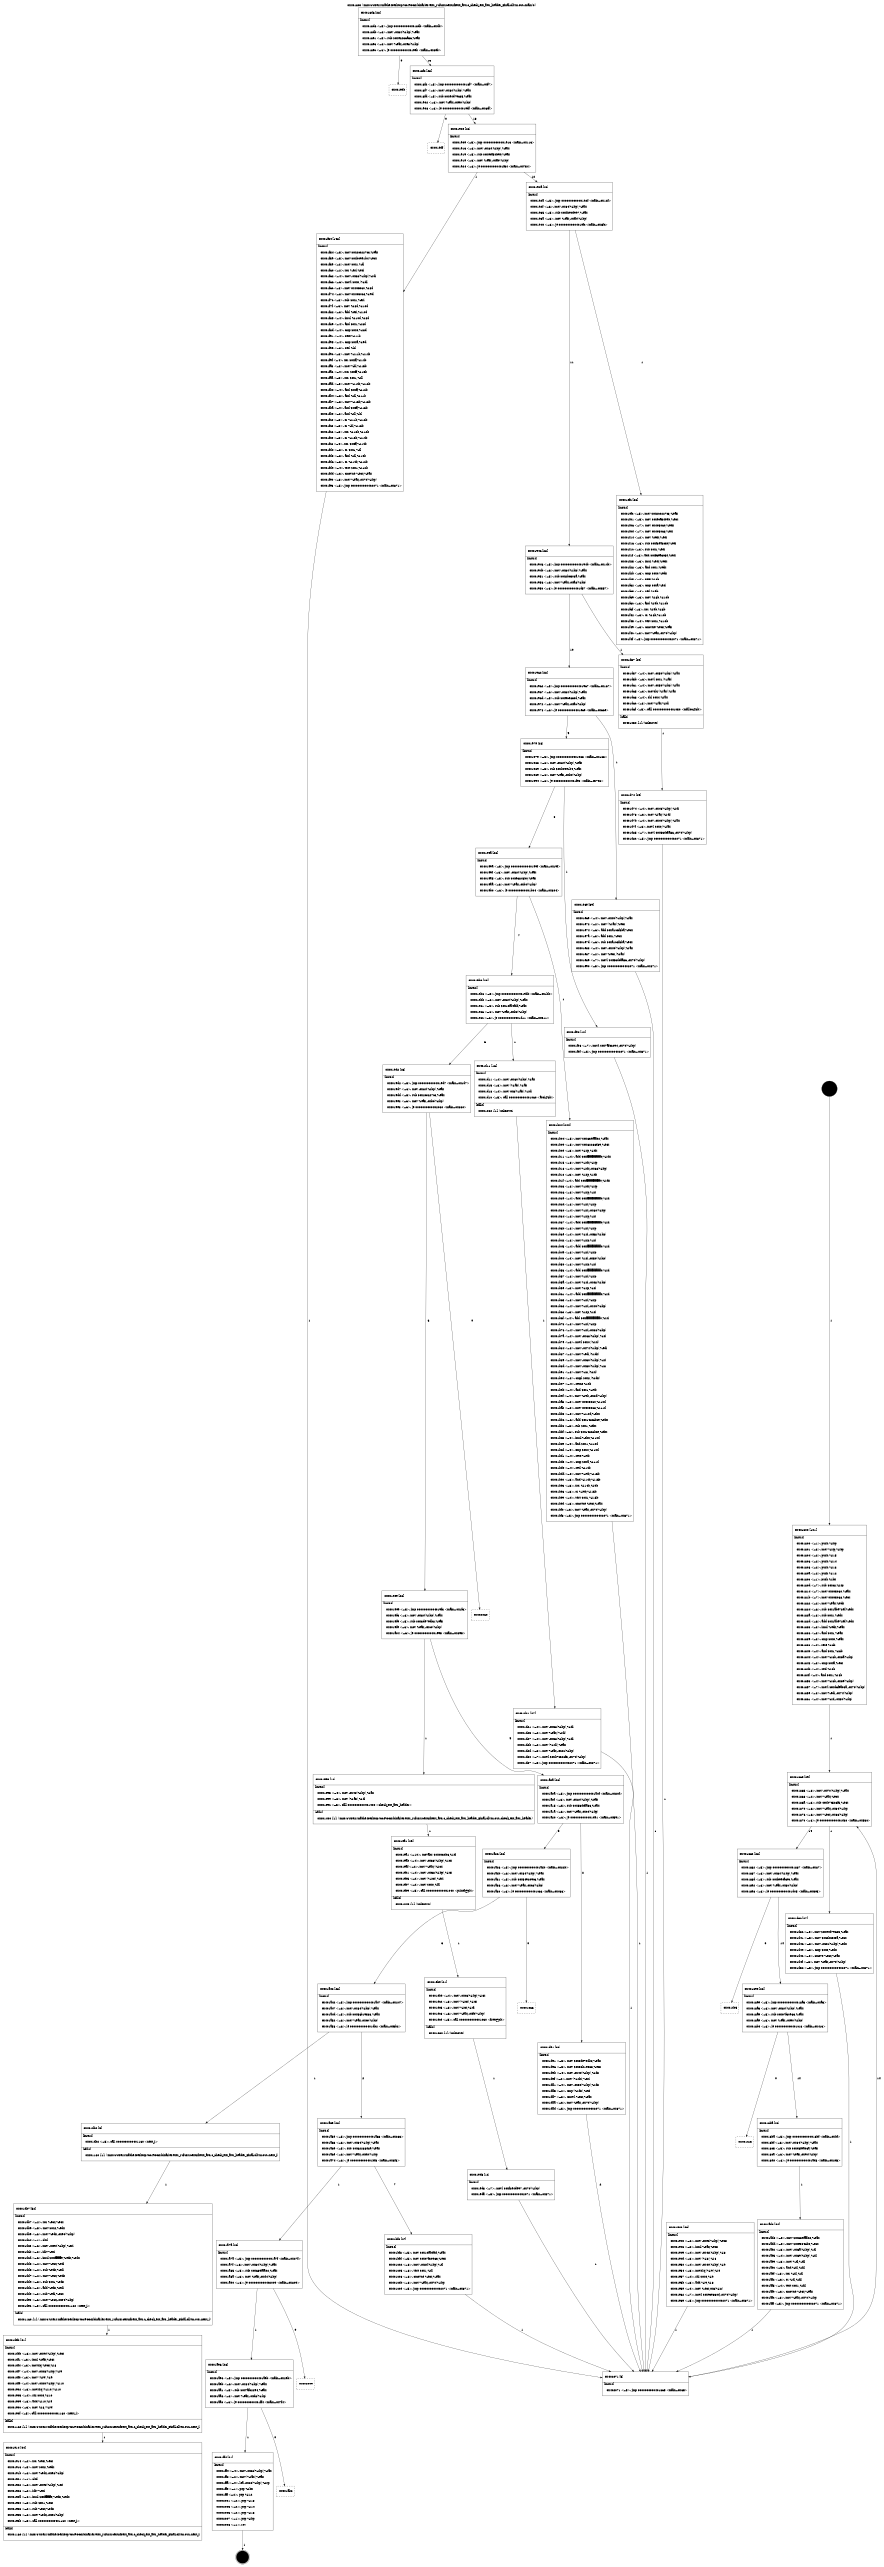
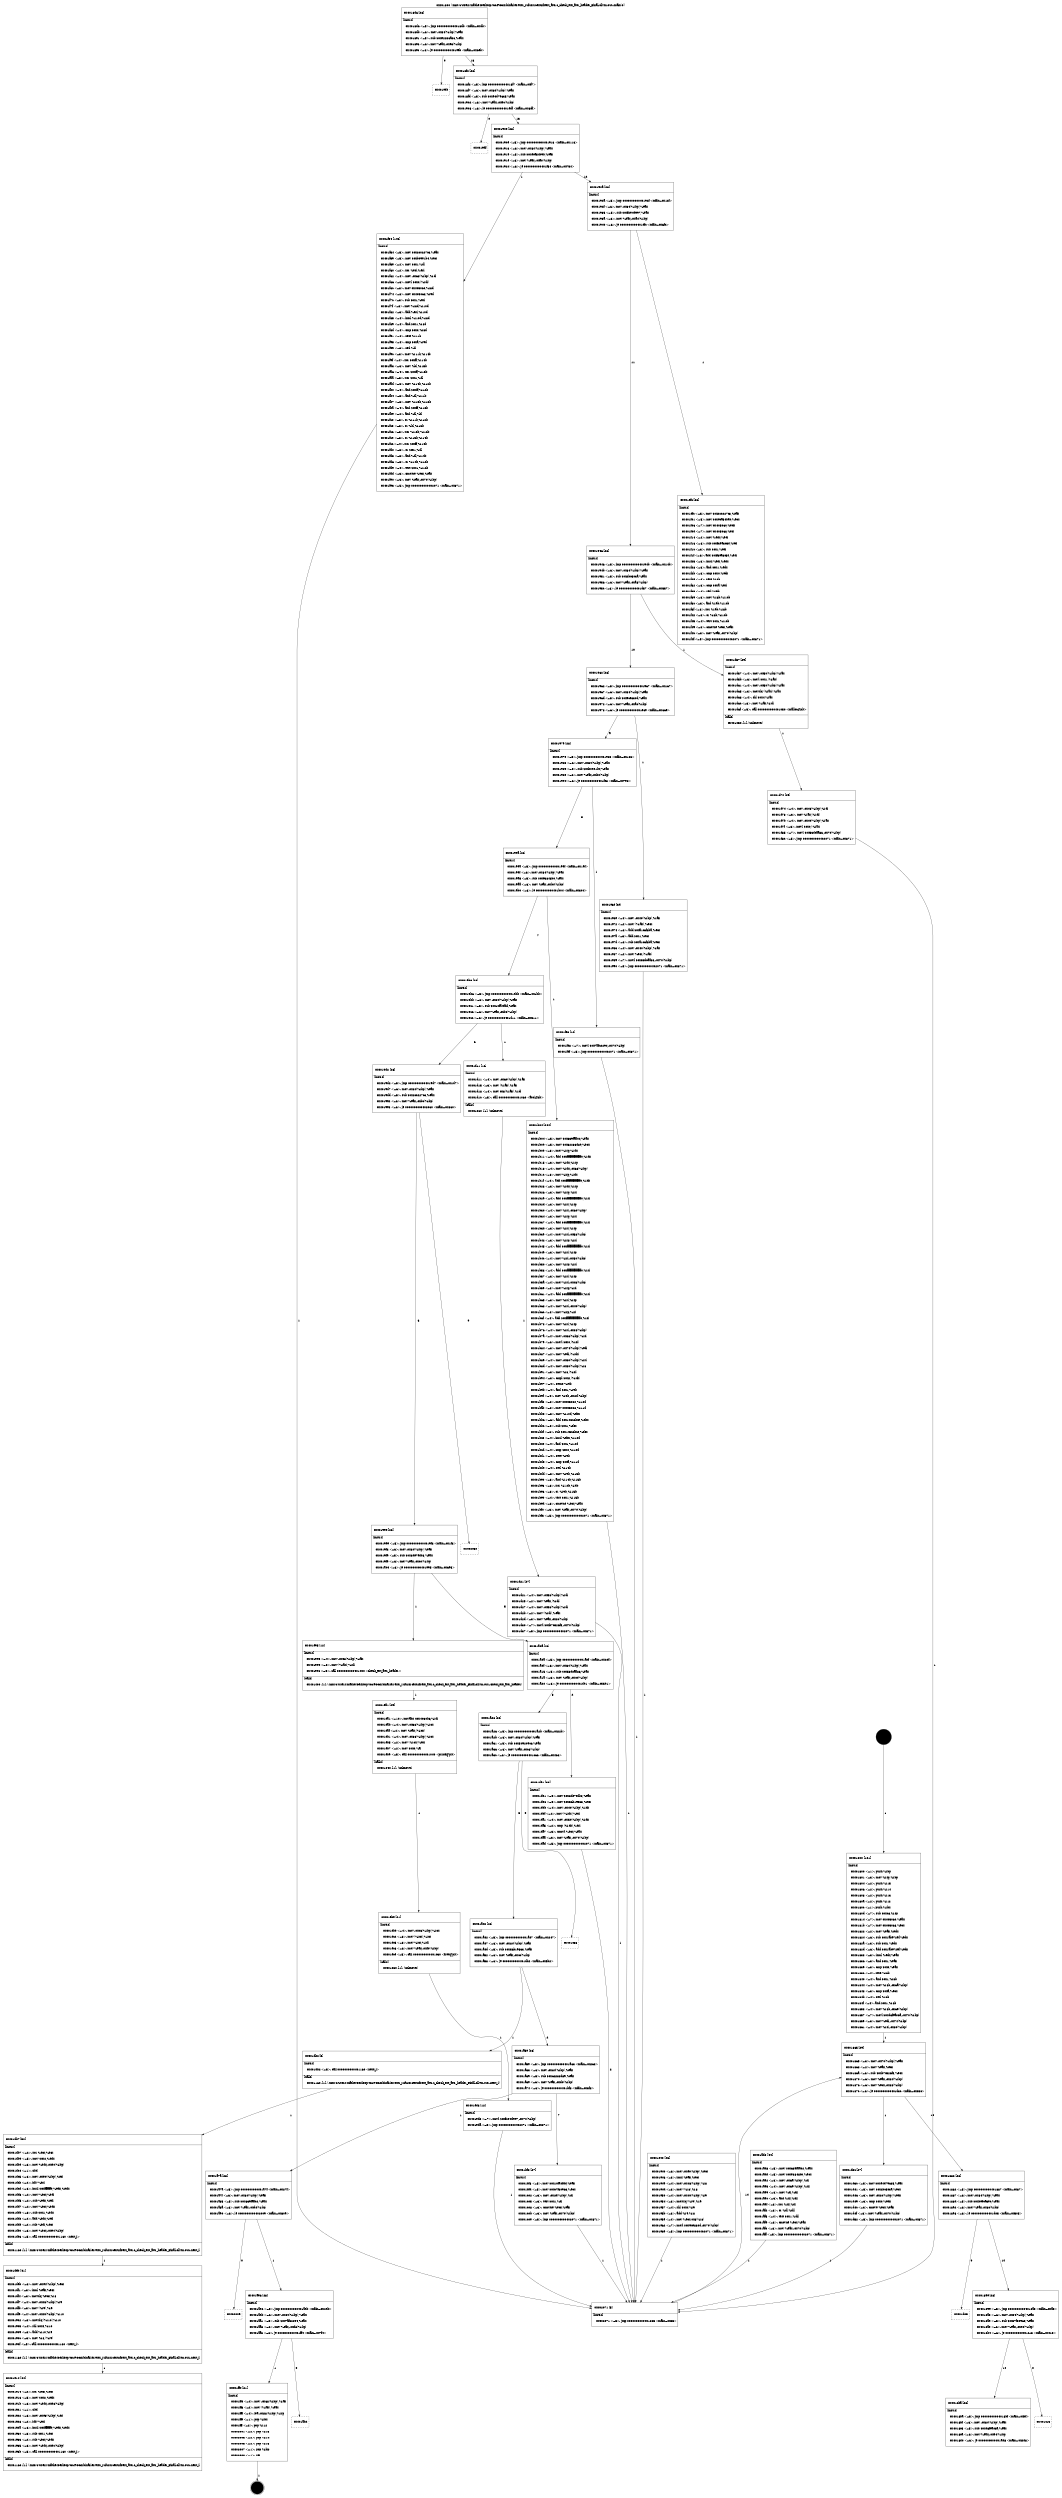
edge "0x4018ba [28]" -> "0x401ad8 [44]": removed, label "1"
